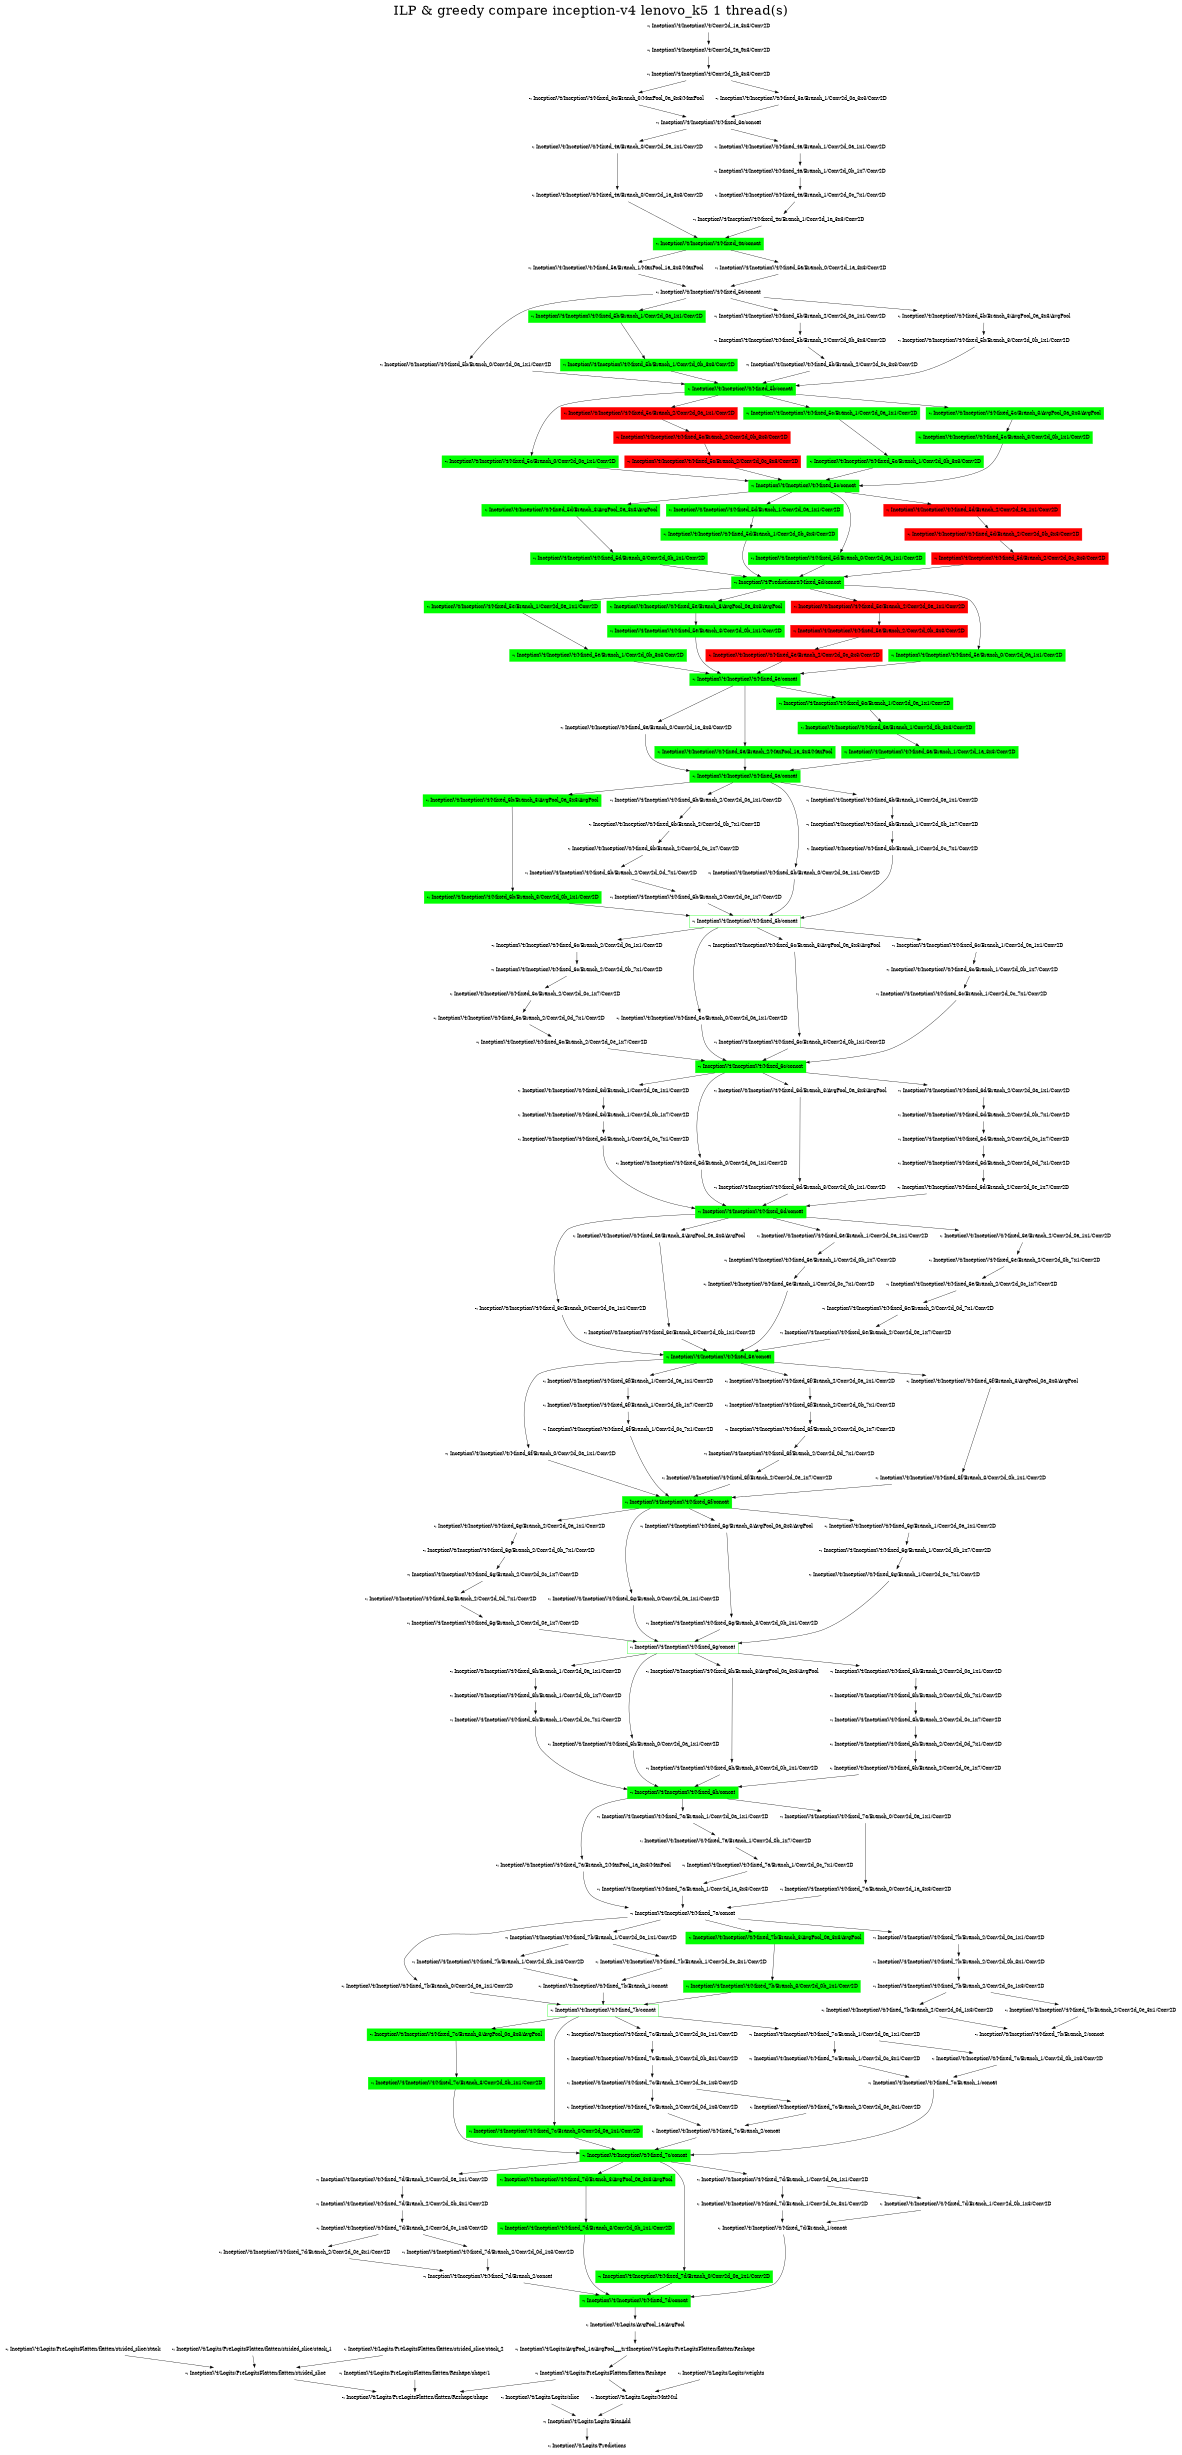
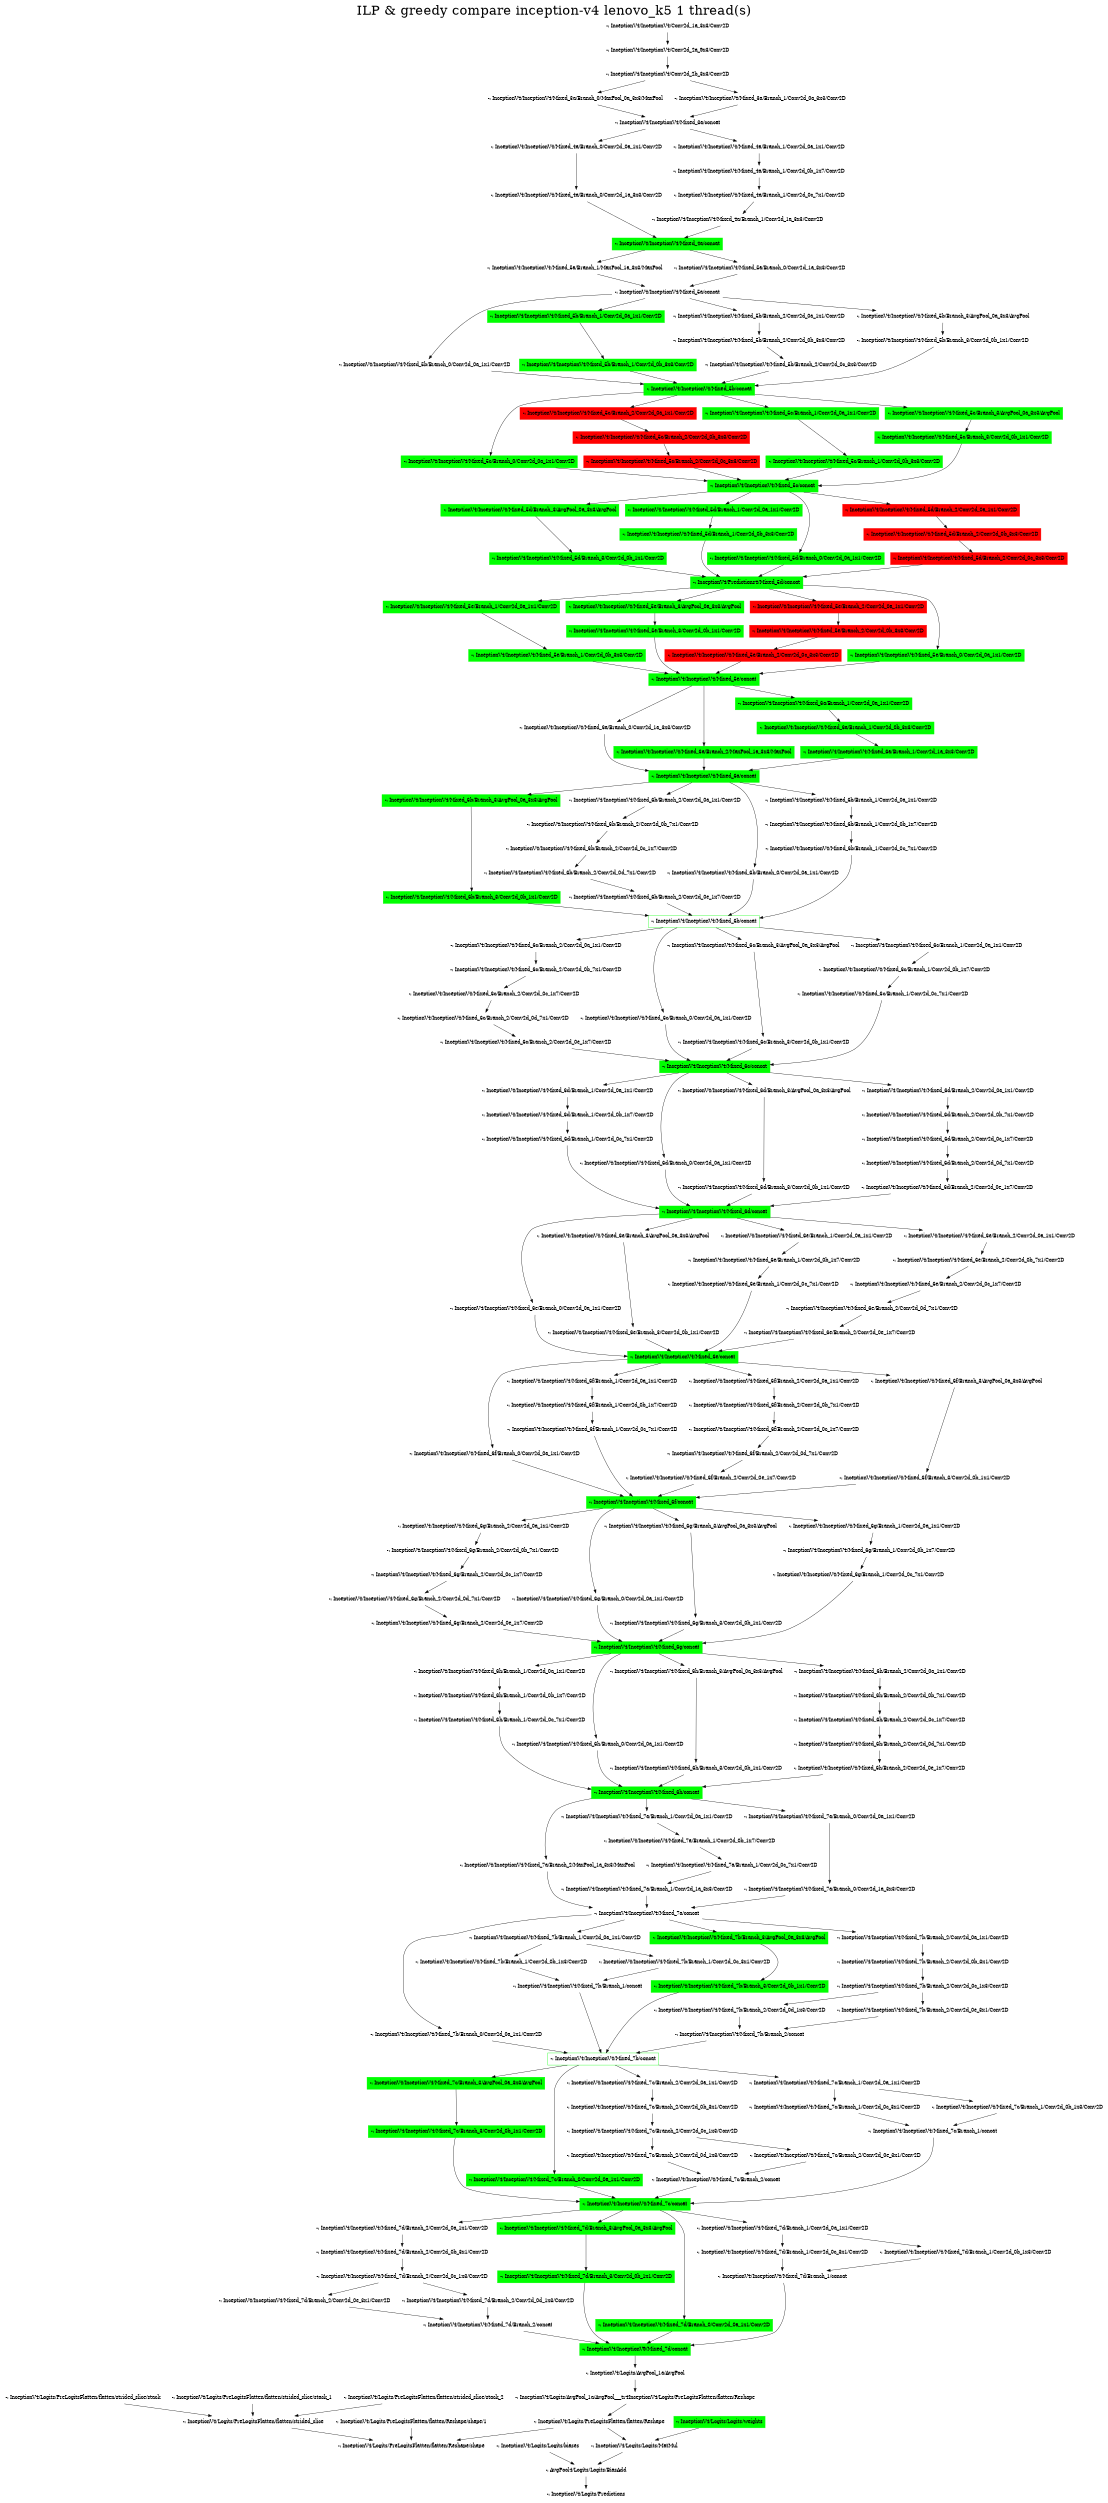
node "-: InceptionV4/InceptionV4/Mixed_6g/concat": fillcolor white -> green
edge "-: InceptionV4/InceptionV4/Mixed_7b/Branch_2/concat" -> "-: InceptionV4/InceptionV4/Mixed_7b/concat": added
node "-: InceptionV4/InceptionV4/Mixed_7d/concat": label "-: InceptionV4/InceptionV4/Mixed_7d/concat" -> "-: InceptionV4/InceptionV9/Mixed_7d/concat"
node "-: InceptionV4/Logits/Logits/weights": fillcolor white -> green
node "-: InceptionV4/Logits/Logits/slice": label "-: InceptionV4/Logits/Logits/slice" -> "-: InceptionV4/Logits/Logits/biases"
node "-: InceptionV4/Logits/Logits/BiasAdd": label "-: InceptionV4/Logits/Logits/BiasAdd" -> "-: AvgPool4/Logits/Logits/BiasAdd"
